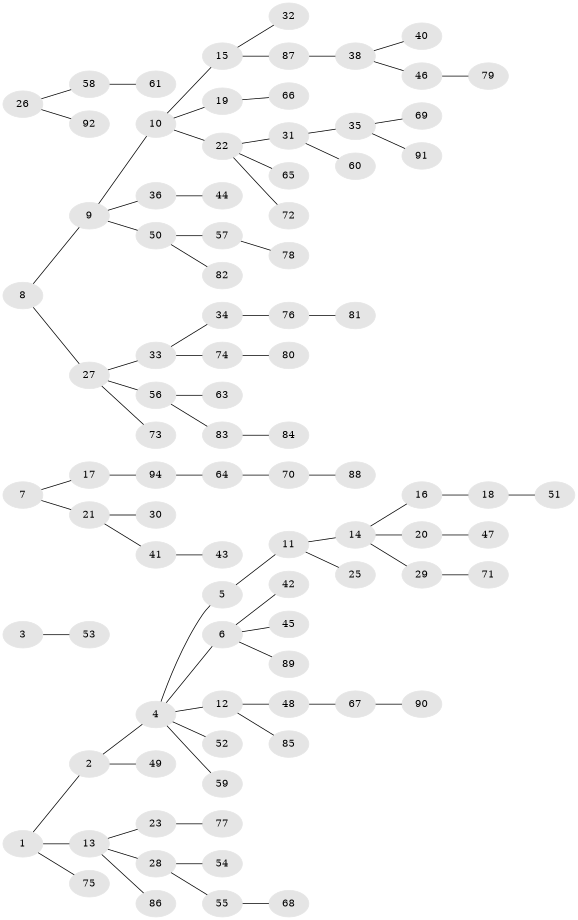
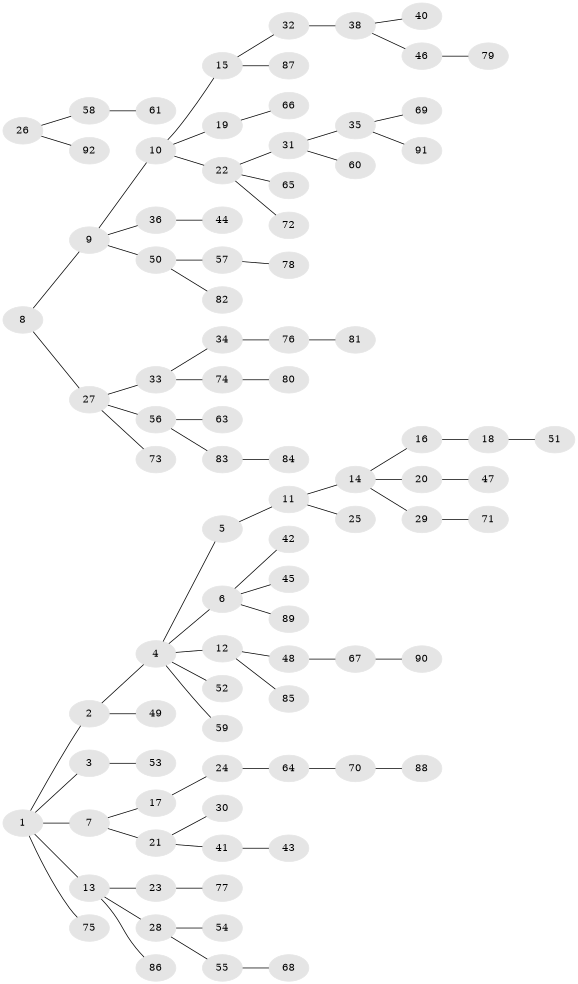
edge "87" -- "38": now "32" -- "38"
node "94": label "94" -> "24"
edge "3" -- "1": added
edge "1" -- "7": added
